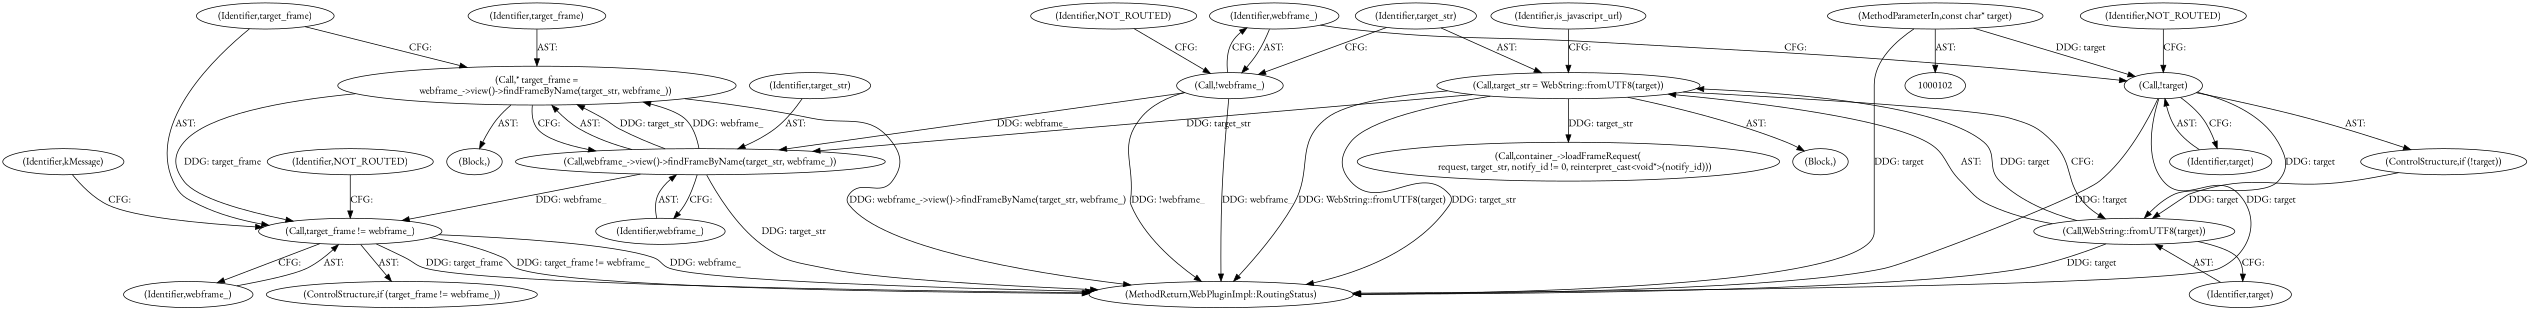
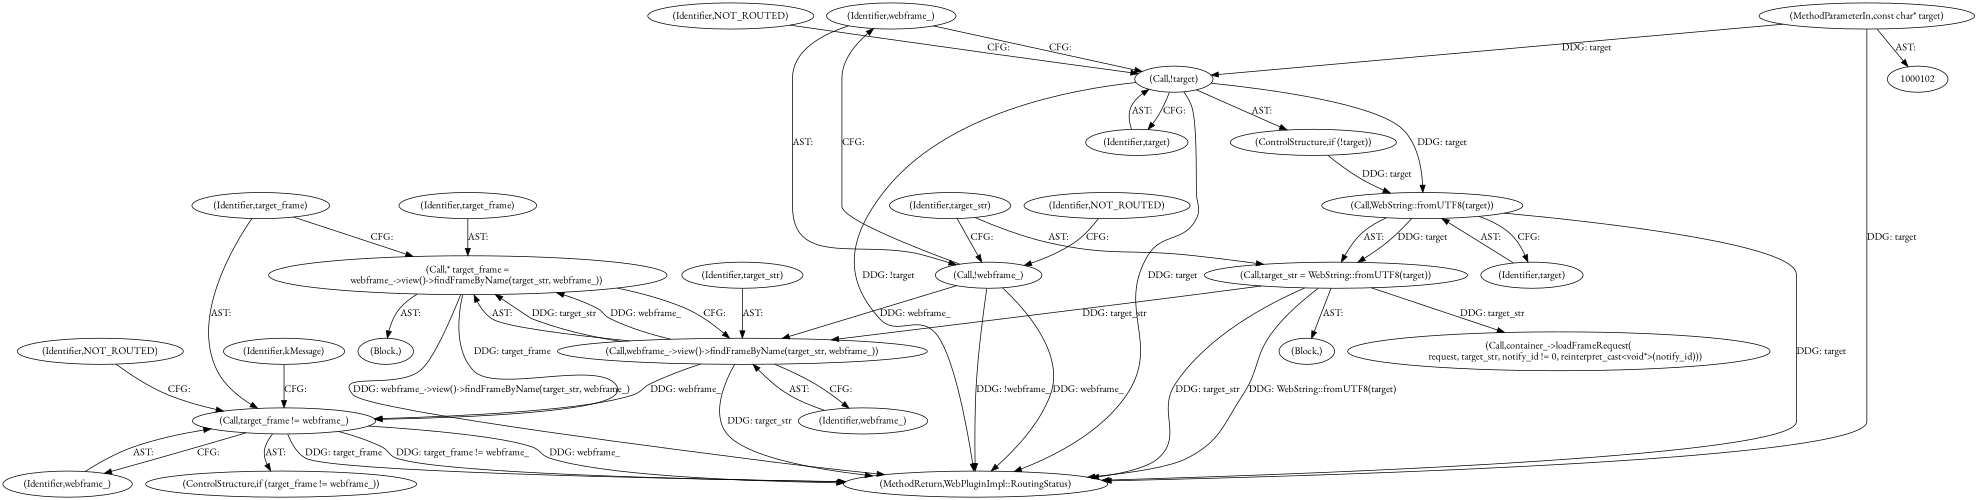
node "(Identifier,is_javascript_url)": removed
edge "(Call,target_str = WebString::fromUTF8(target))" -> "(Call,WebString::fromUTF8(target))": removed, label "CFG:"
